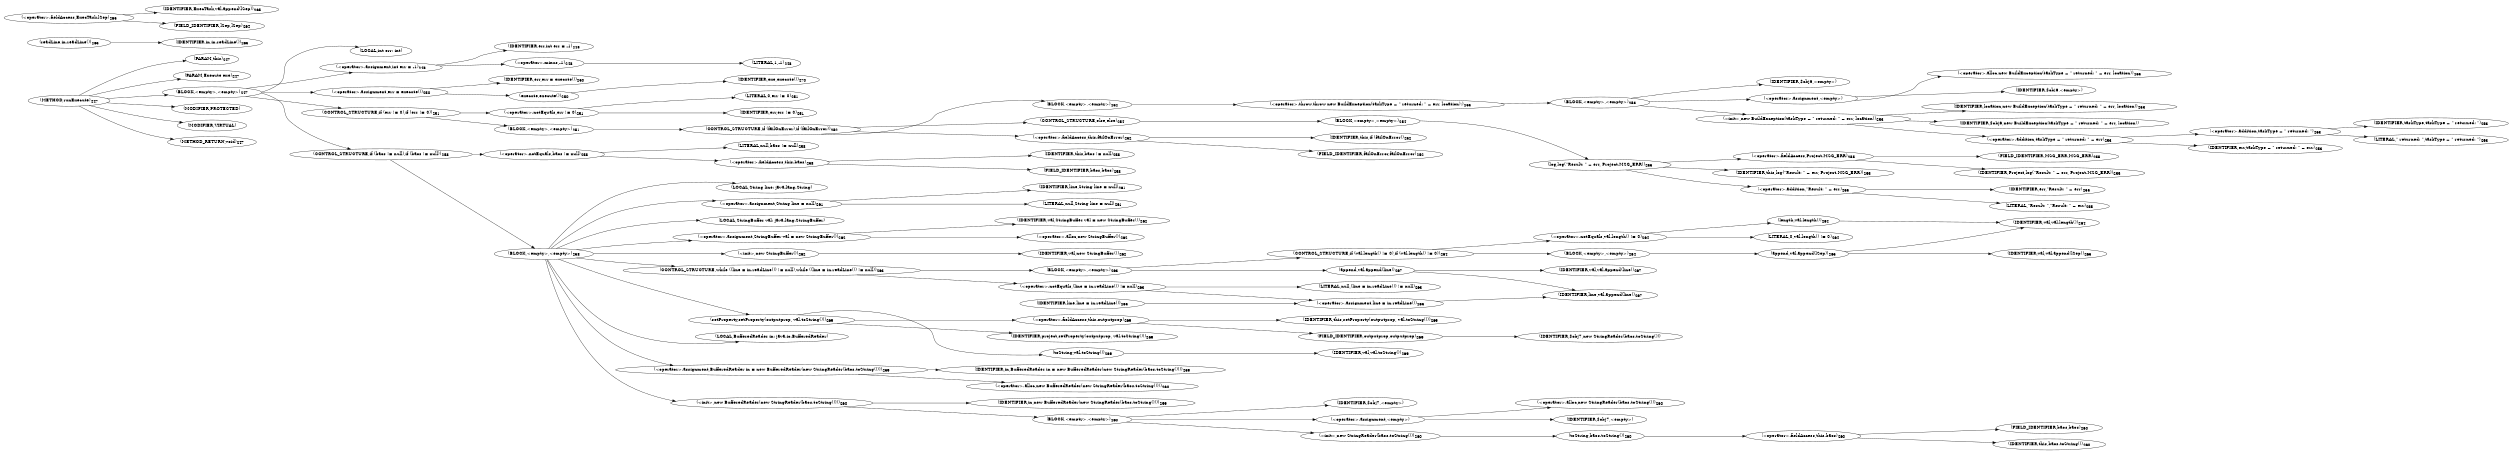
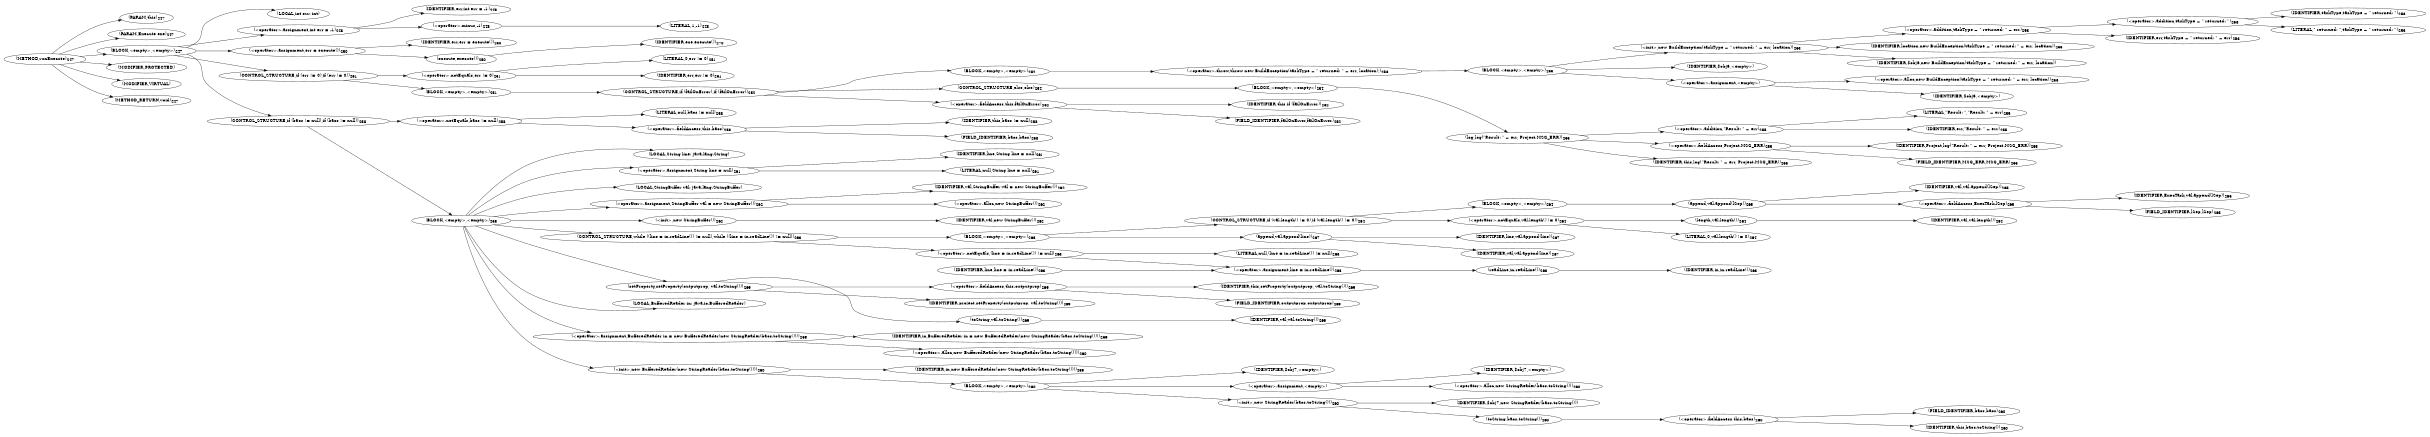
node "(FIELD_IDENTIFIER,lSep,lSep)": text "264" -> "265"
edge "(append,val.append(lSep))" -> "(IDENTIFIER,val,val.length())": now "(append,val.append(lSep))" -> "(<operator>.fieldAccess,ExecTask.lSep)"
edge "(<operator>.assignment,line = in.readLine())" -> "(IDENTIFIER,line,val.append(line))": now "(<operator>.assignment,line = in.readLine())" -> "(readLine,in.readLine())"
edge "(FIELD_IDENTIFIER,outputprop,outputprop)" -> "(IDENTIFIER,$obj7,new StringReader(baos.toString()))": now "(<init>,new StringReader(baos.toString()))" -> "(IDENTIFIER,$obj7,new StringReader(baos.toString()))"
